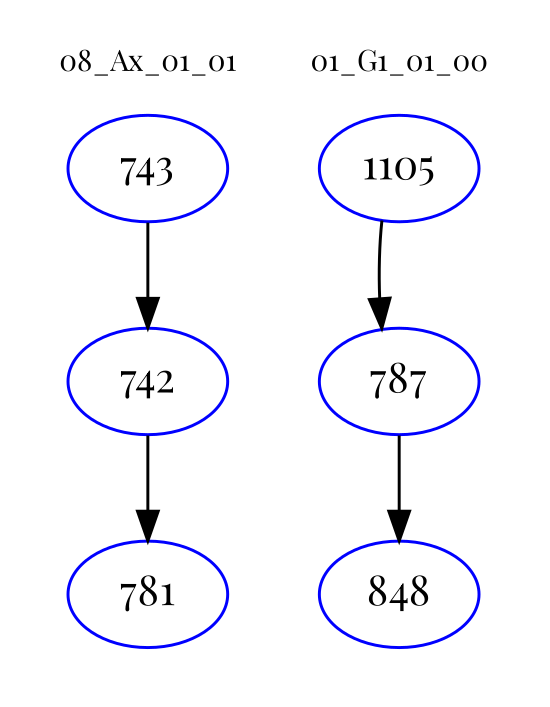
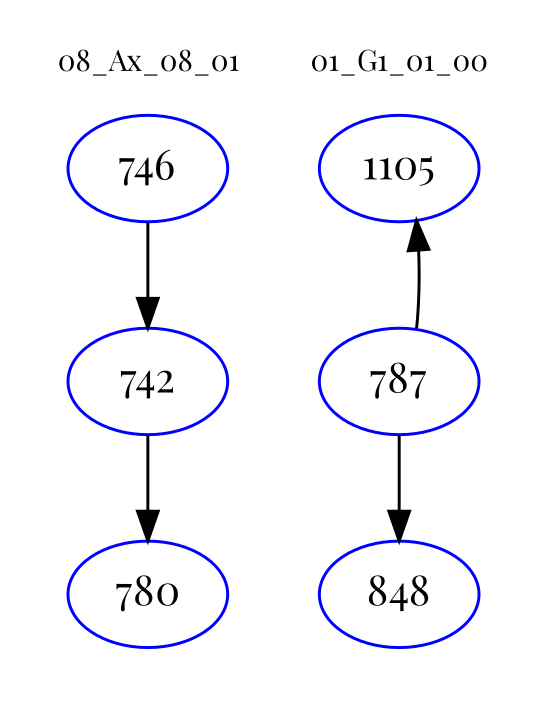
cluster "08_Ax_01_01": label "08_Ax_01_01" -> "08_Ax_08_01"
node "743": label "743" -> "746"
edge "1105" -> "787": reversed
node "781": label "781" -> "780"
